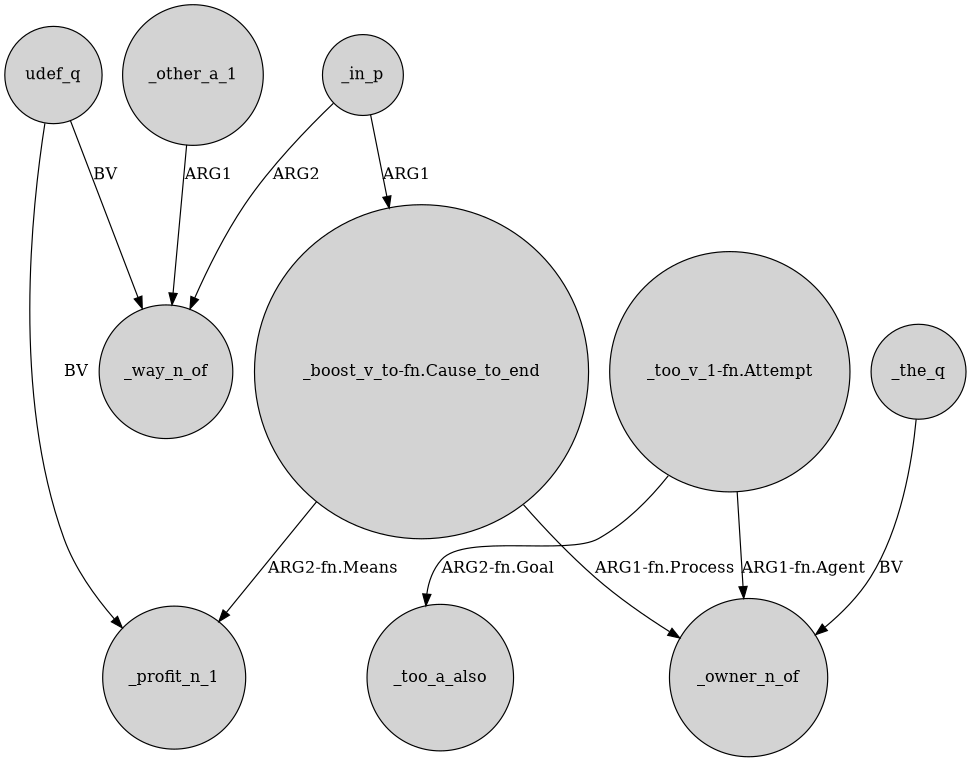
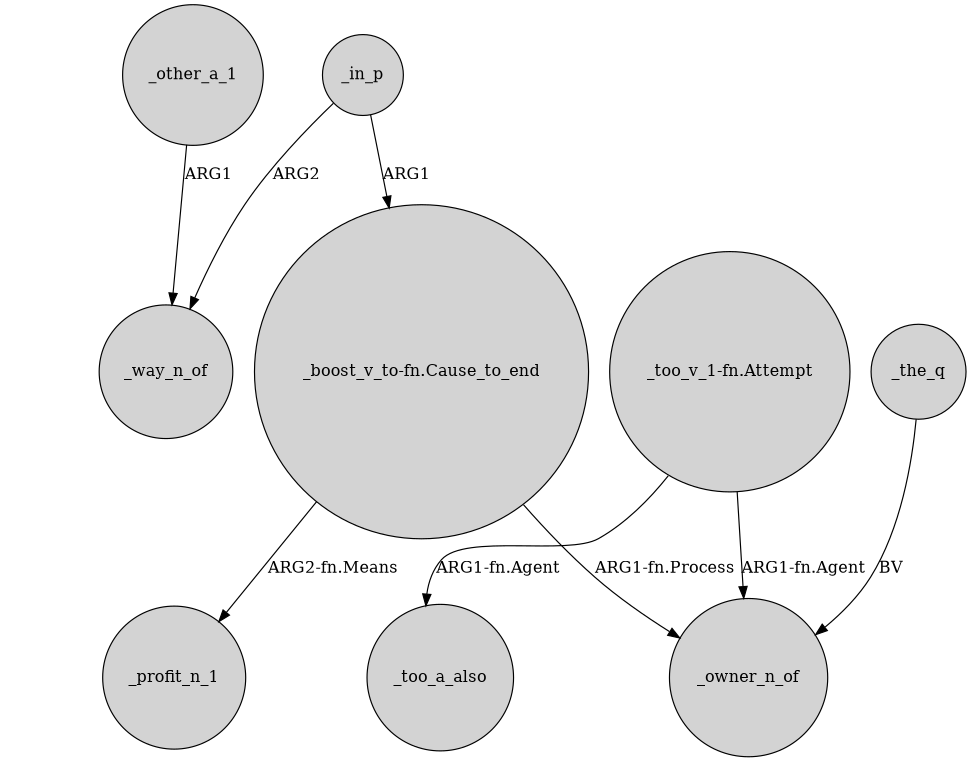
node "udef_q": removed
edge "_too_v_1-fn.Attempt" -> "_too_a_also": label "ARG2-fn.Goal" -> "ARG1-fn.Agent"
